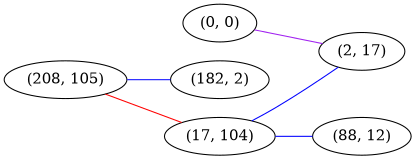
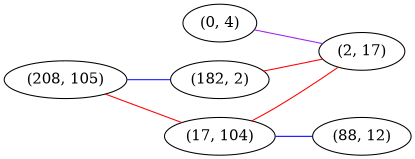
node "(0, 0)": label "(0, 0)" -> "(0, 4)"
edge "(2, 17)" -- "(182, 2)": added
edge "(2, 17)" -- "(17, 104)": color blue -> red
